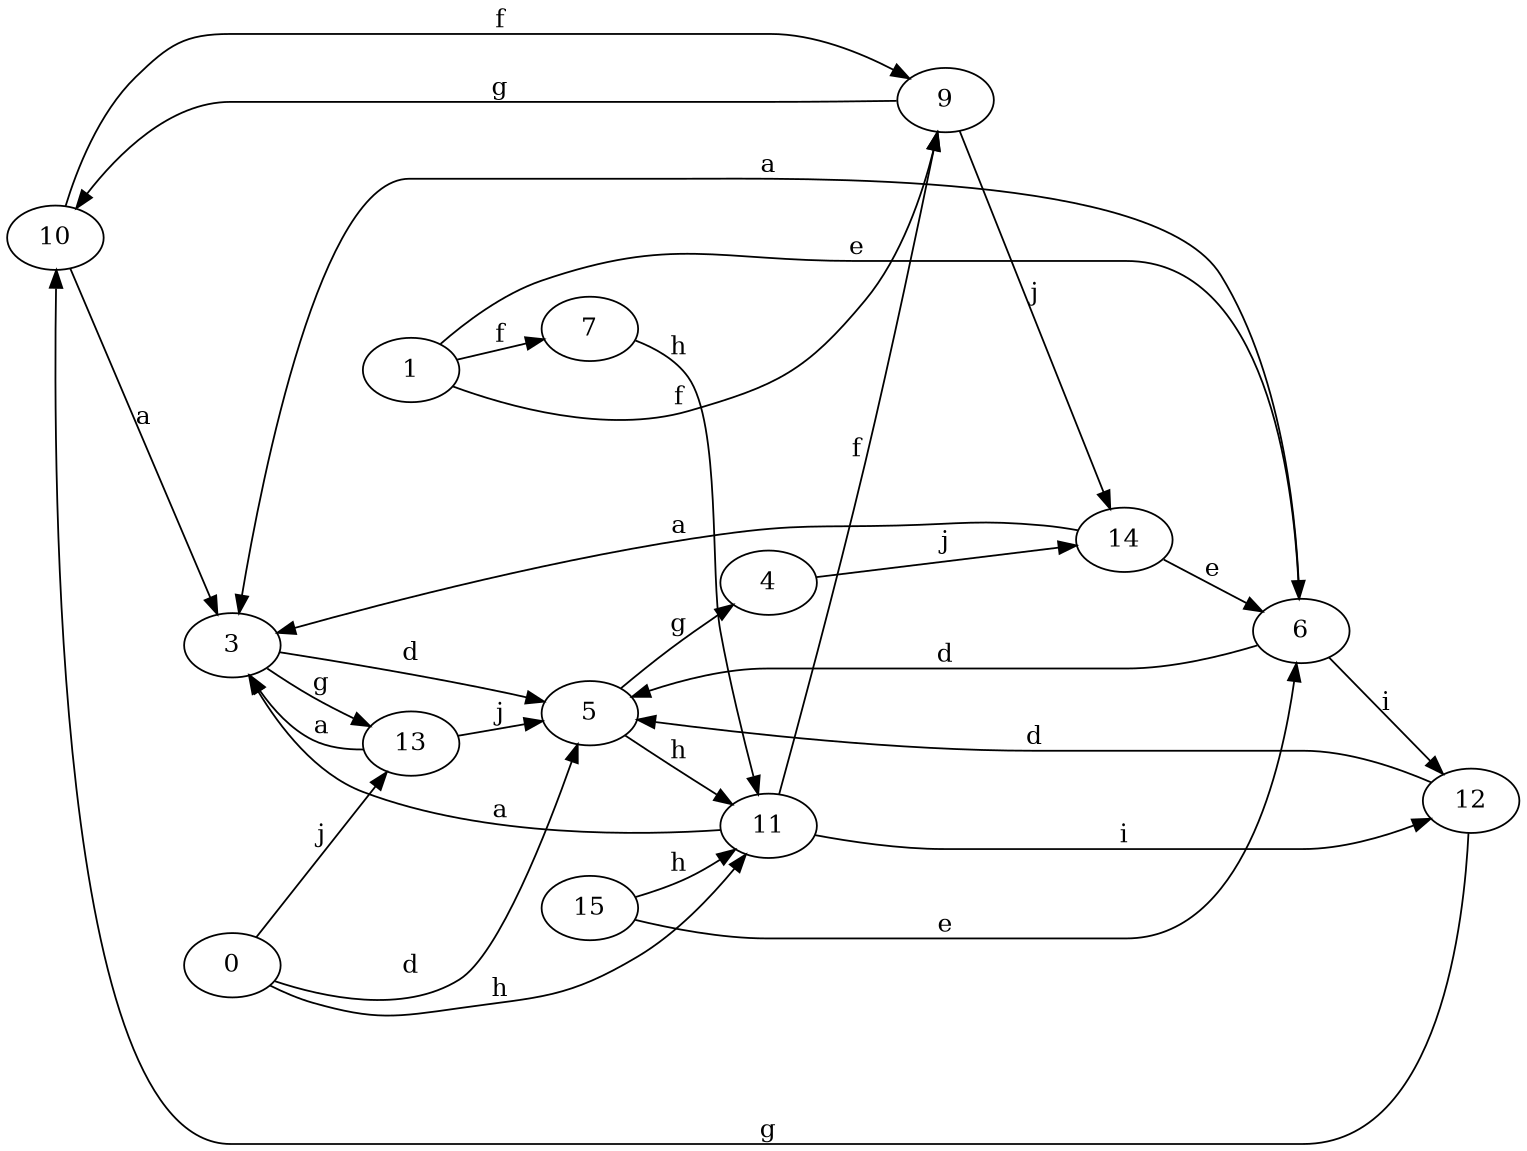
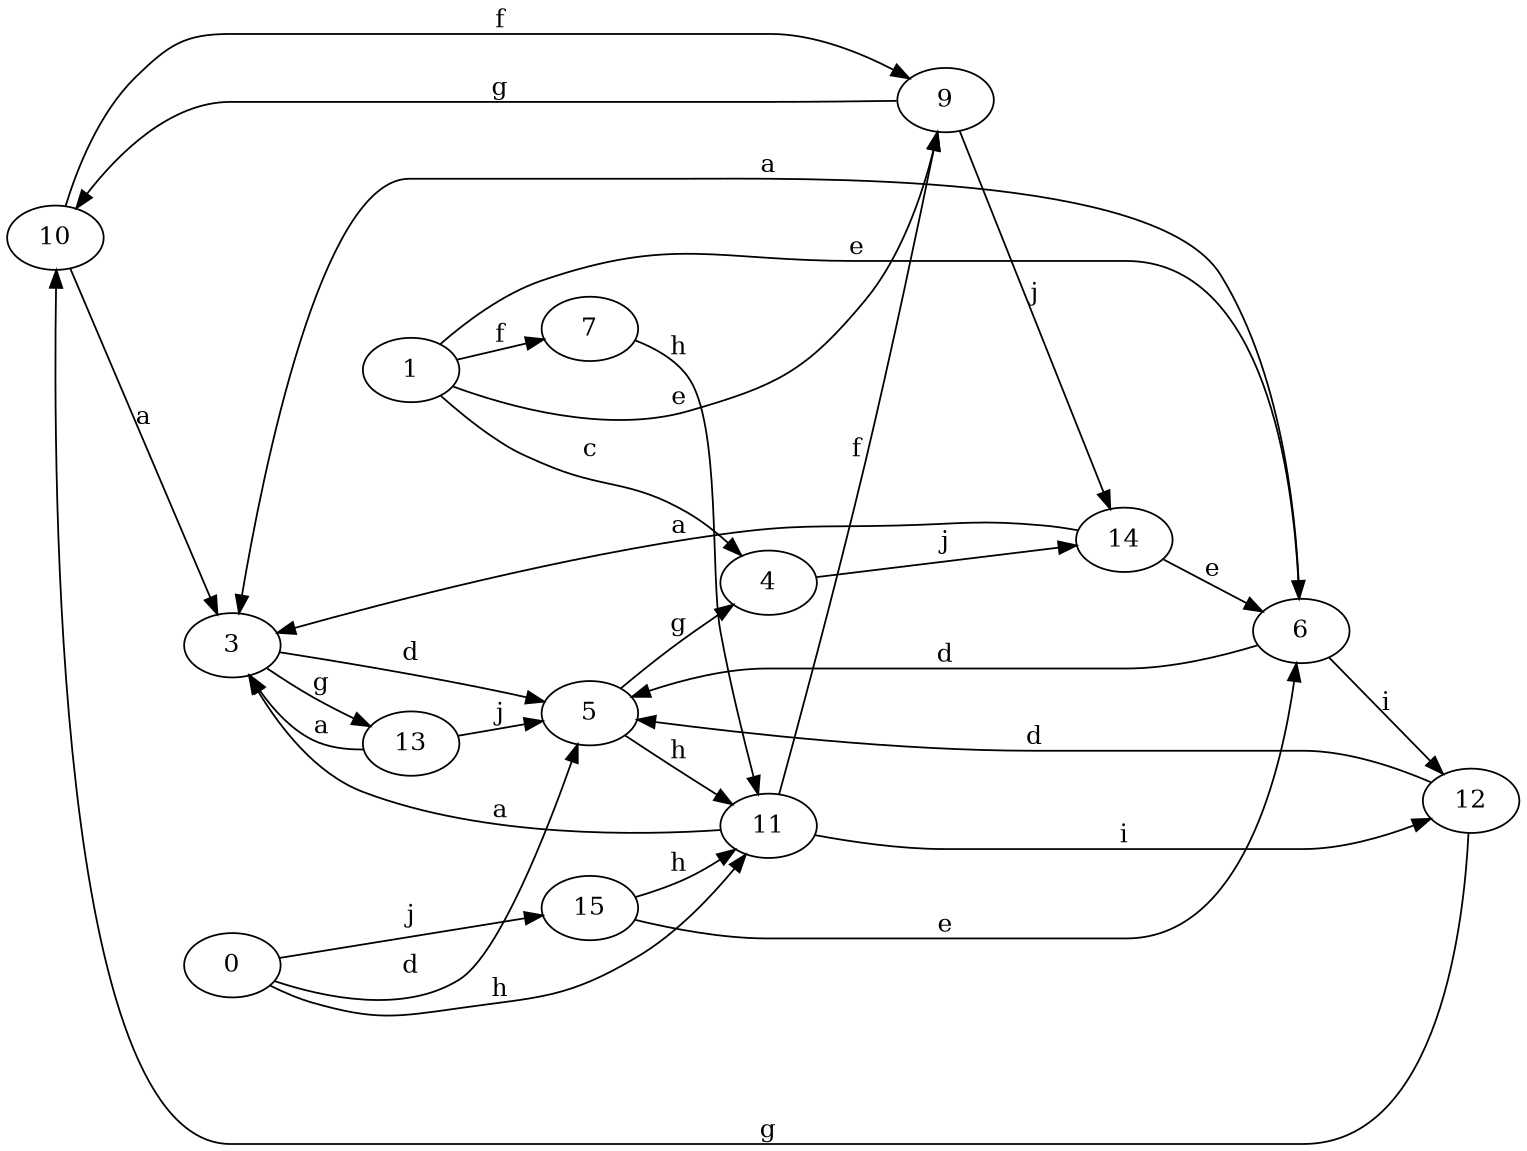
edge "1" -> "9": label "f" -> "e"
edge "1" -> "4": added, label "c"
edge "0" -> "13": now "0" -> "15"
